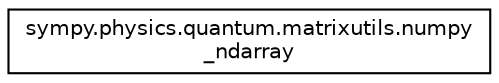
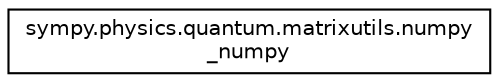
node "sympy.physics.quantum.matrixutils.numpy _ndarray": label "sympy.physics.quantum.matrixutils.numpy _ndarray" -> "sympy.physics.quantum.matrixutils.numpy _numpy"
